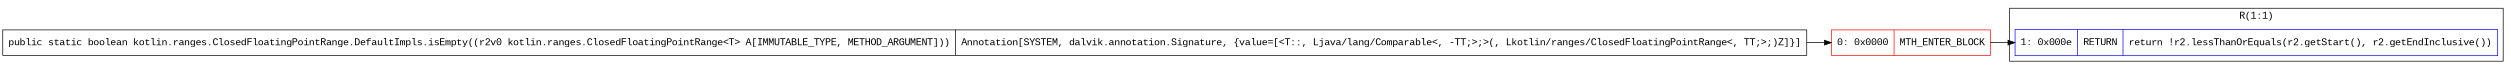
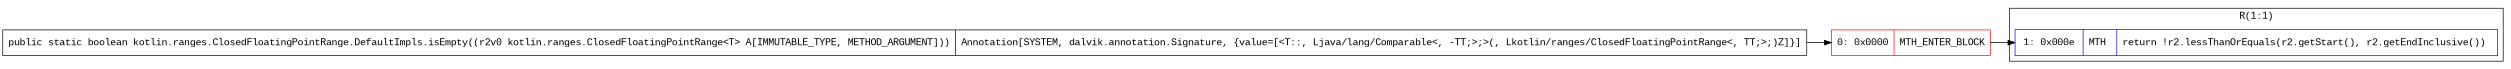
node "1: 0x000e": text "RETURN" -> "MTH"
